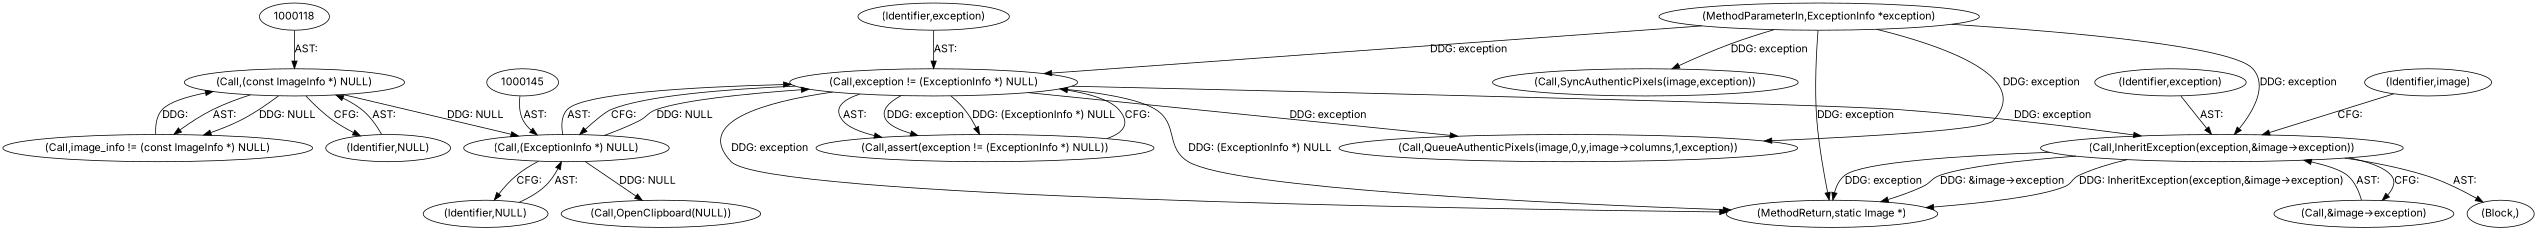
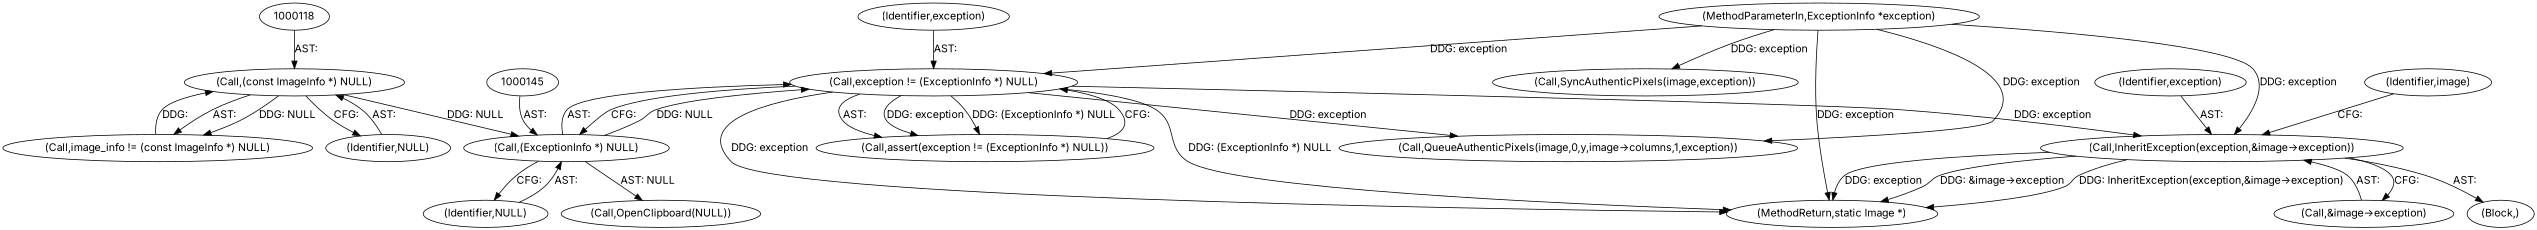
edge "(Call,(ExceptionInfo *) NULL)" -> "(Call,OpenClipboard(NULL))": label "DDG: NULL" -> "AST: NULL"
